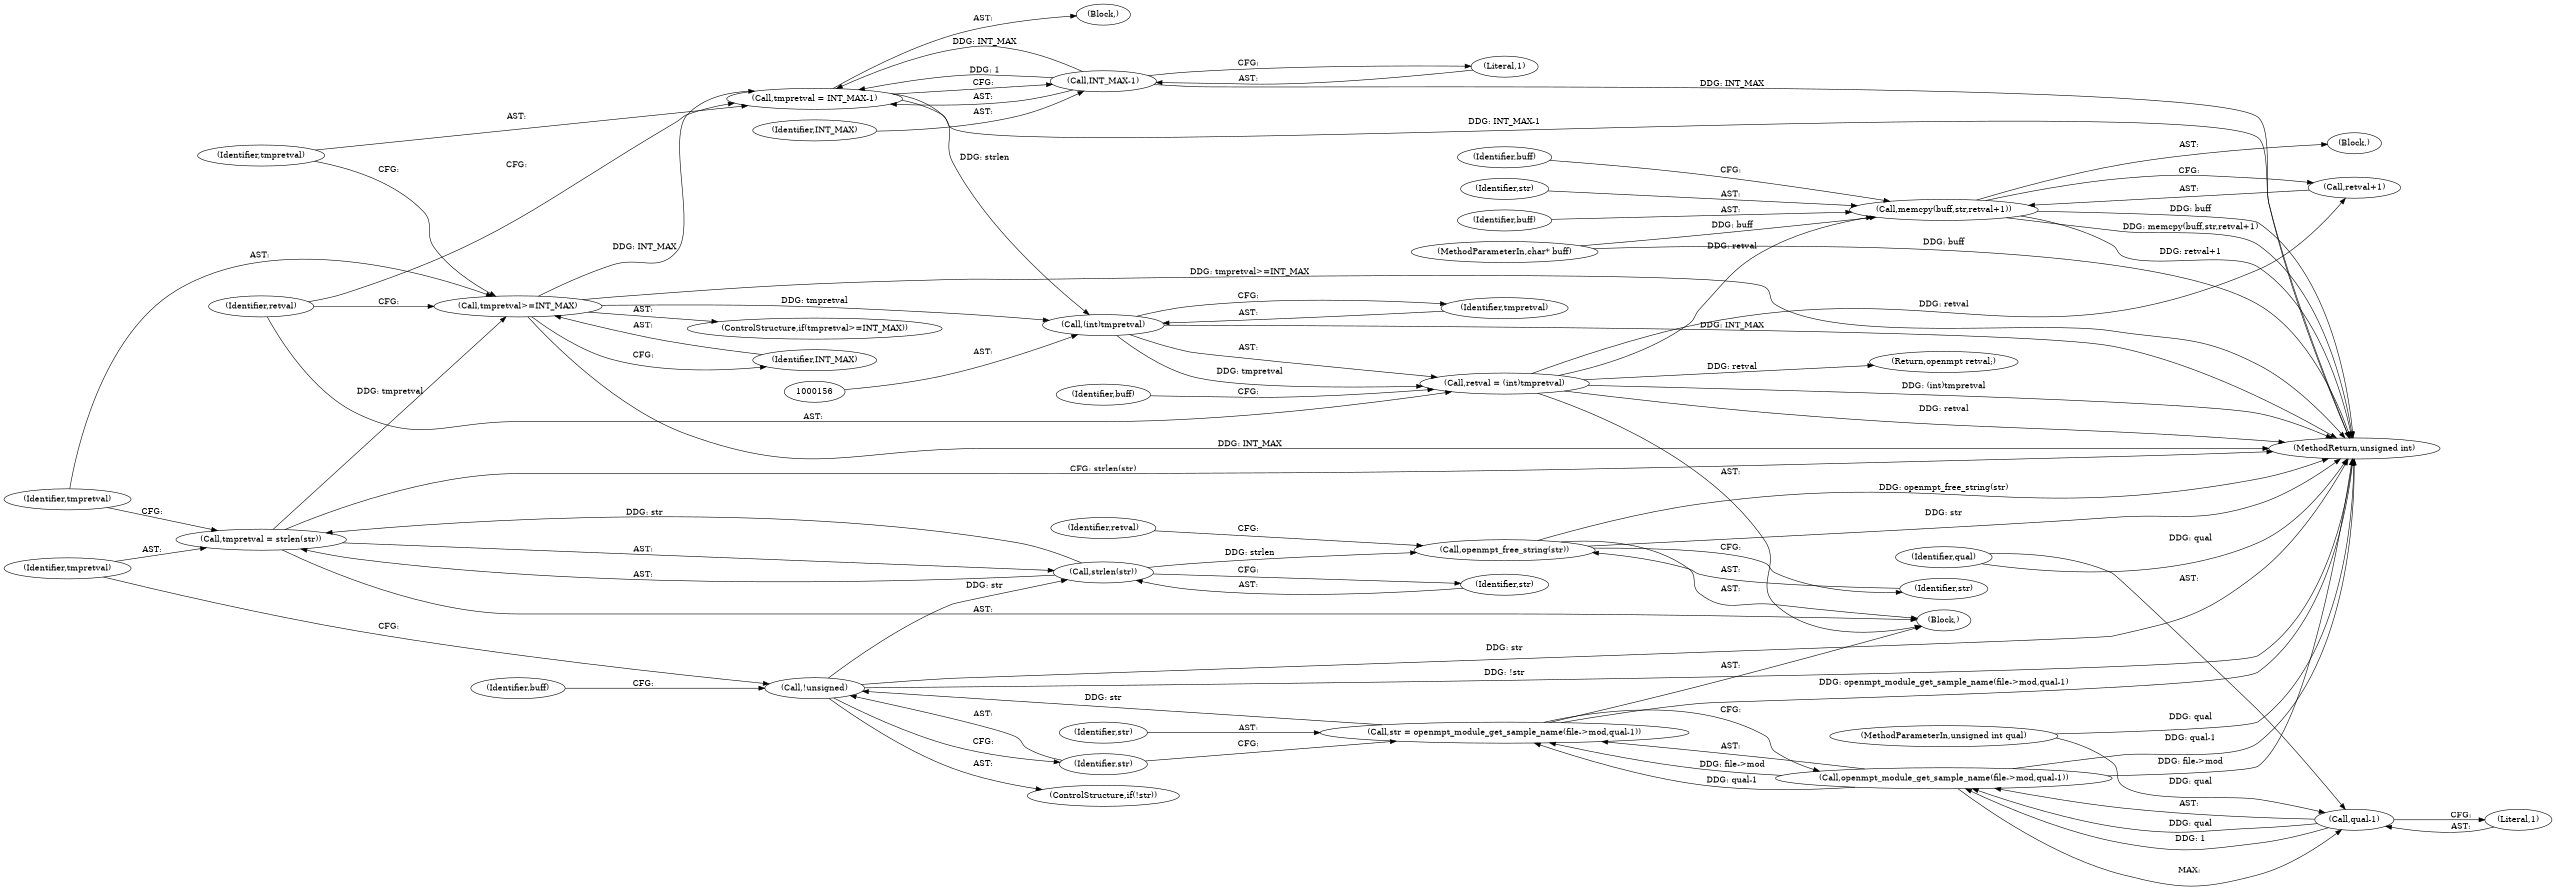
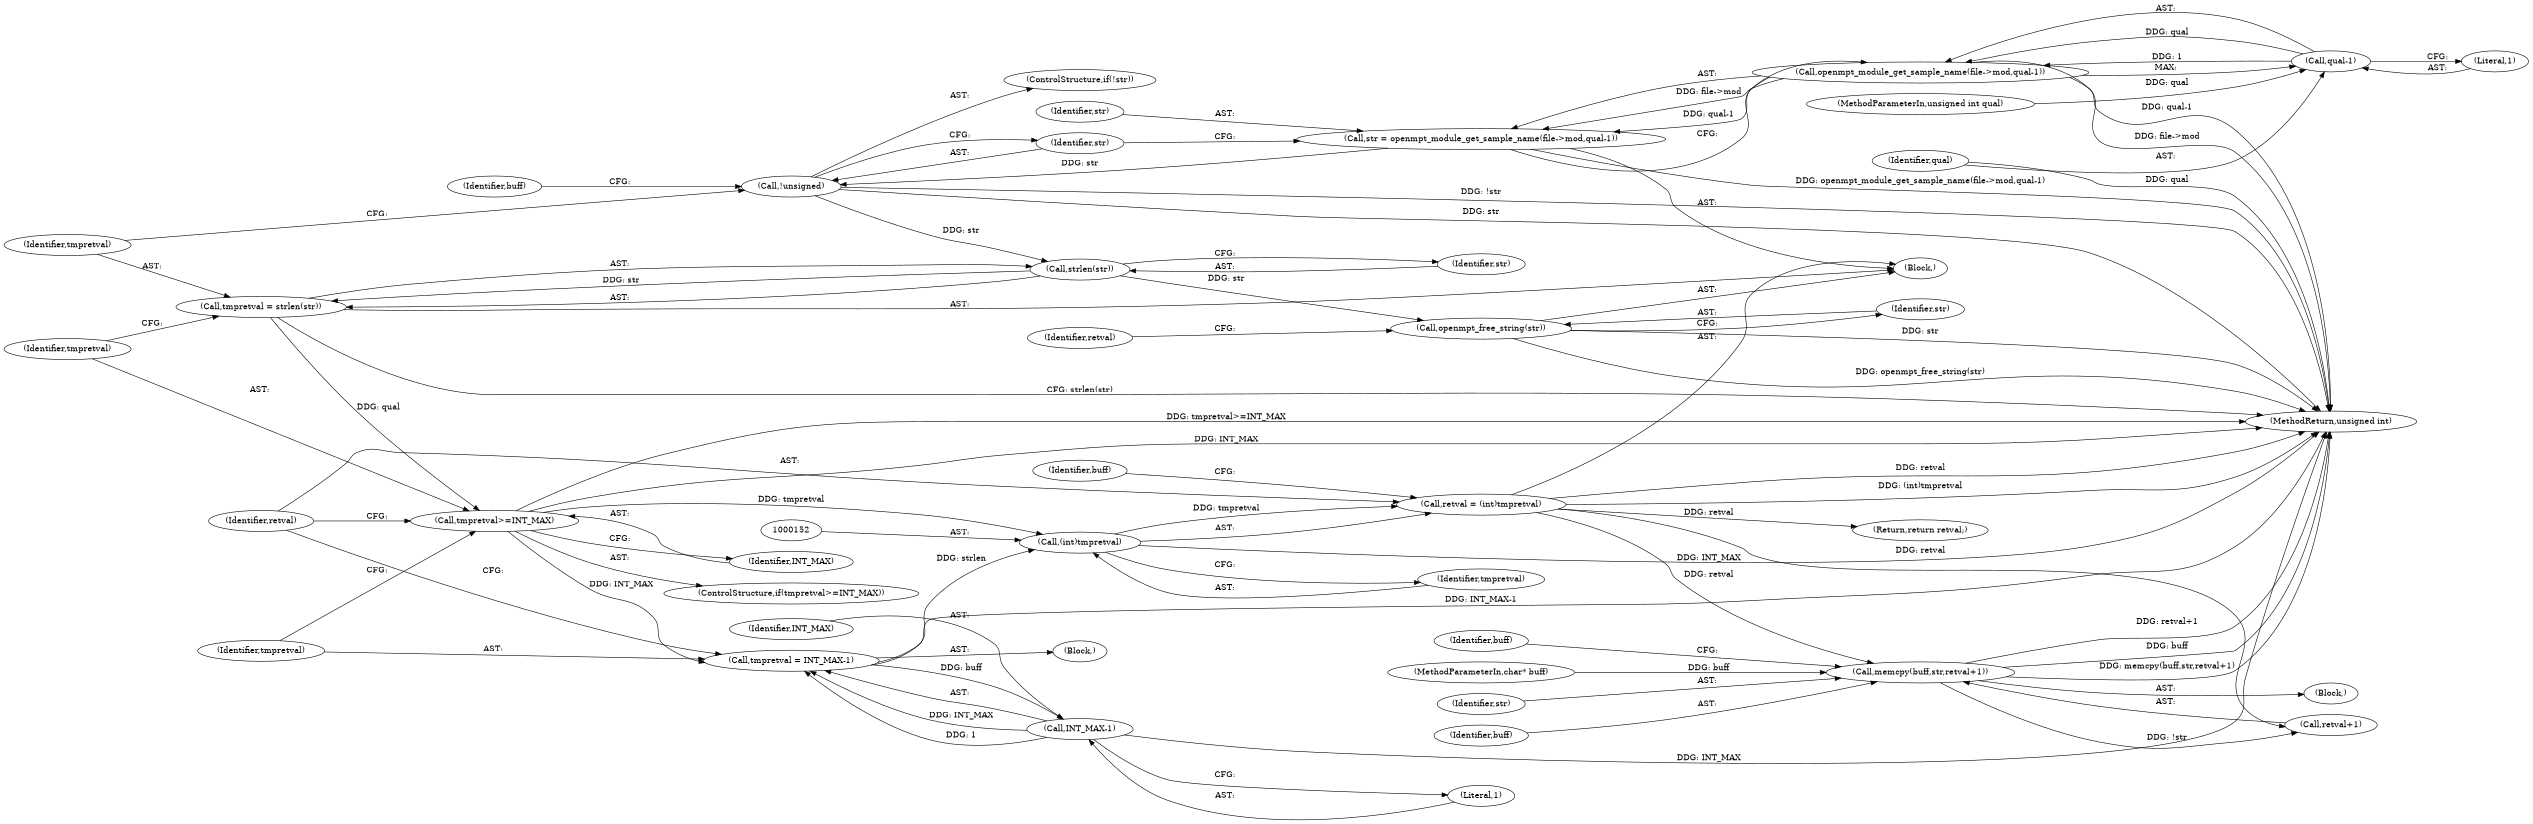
edge "(Call,tmpretval = INT_MAX-1)" -> "(Call,INT_MAX-1)": label "CFG: " -> "DDG: buff"
edge "(Call,memcpy(buff,str,retval+1))" -> "(Call,retval+1)": label "CFG: " -> "DDG: !str"
edge "(MethodParameterIn,char* buff)" -> "(MethodReturn,unsigned int)": removed, label "DDG: buff"
node "(Return,openmpt retval;)": label "(Return,openmpt retval;)" -> "(Return,return retval;)"
edge "(Call,tmpretval = strlen(str))" -> "(Call,tmpretval>=INT_MAX)": label "DDG: tmpretval" -> "DDG: qual"
node "1000156": label "1000156" -> "1000152"
edge "(Call,strlen(str))" -> "(Call,openmpt_free_string(str))": label "DDG: strlen" -> "DDG: str"
edge "(MethodParameterIn,unsigned int qual)" -> "(MethodReturn,unsigned int)": removed, label "DDG: qual"
